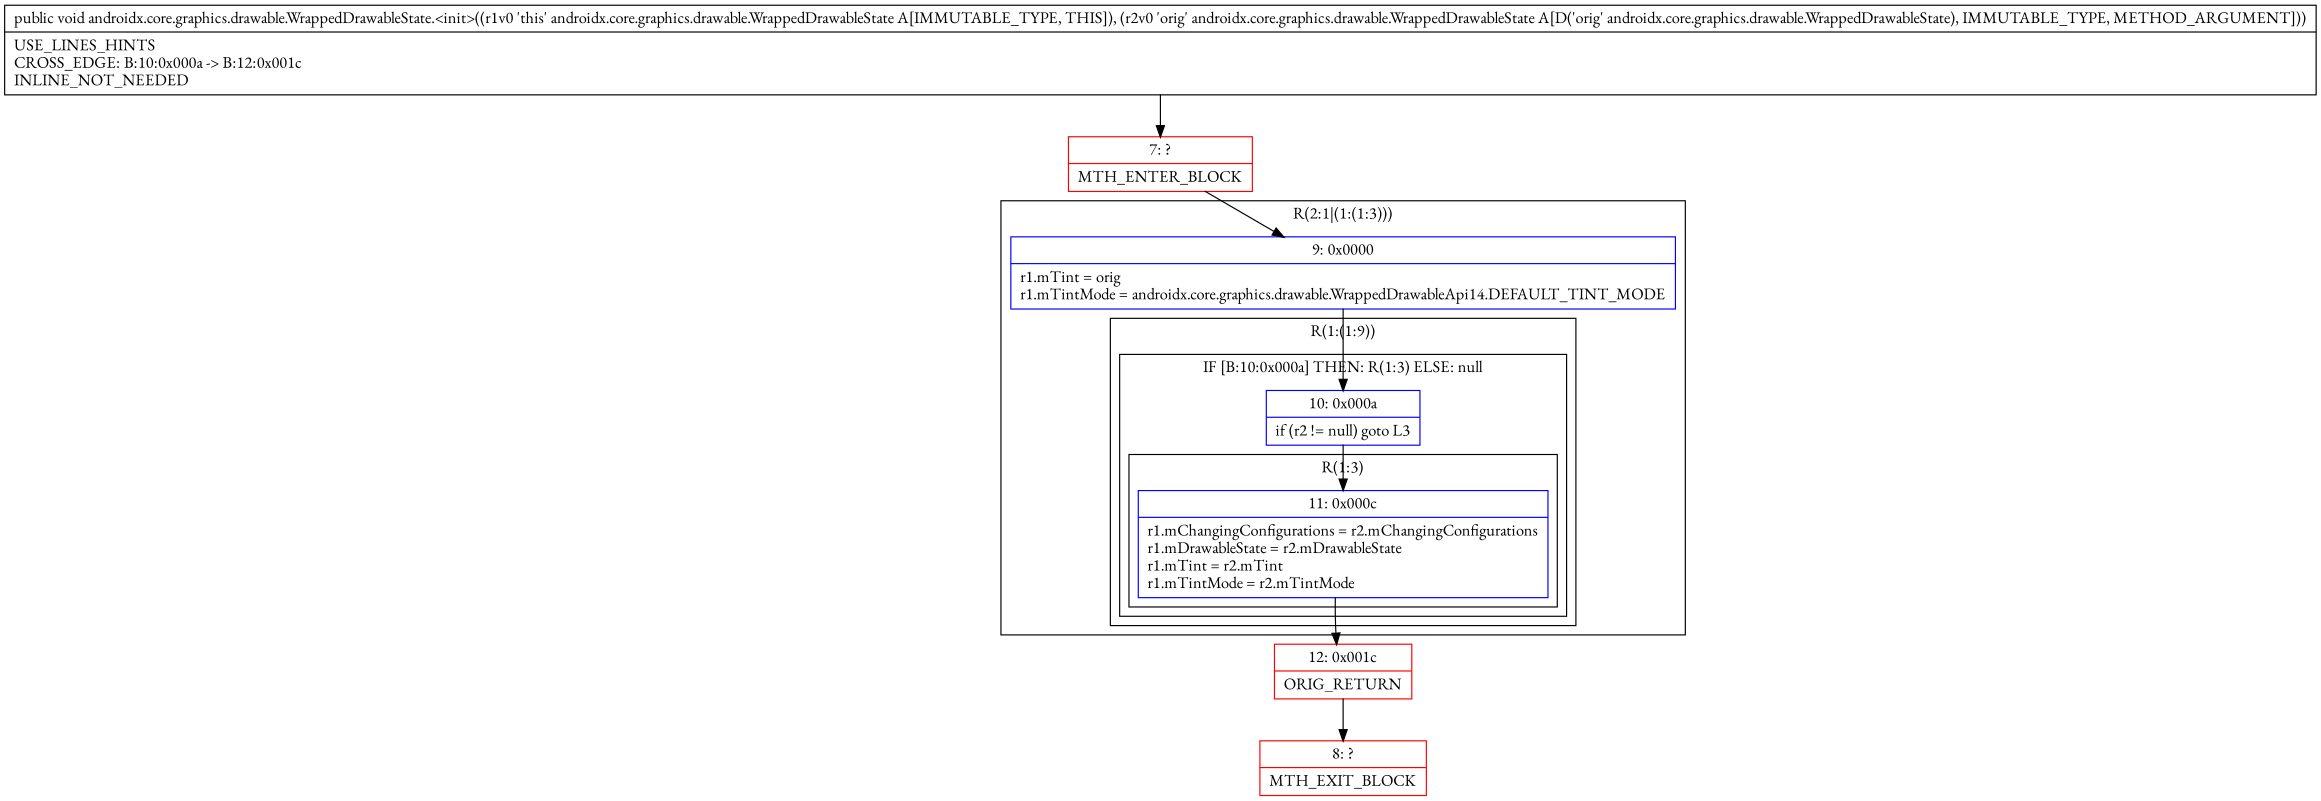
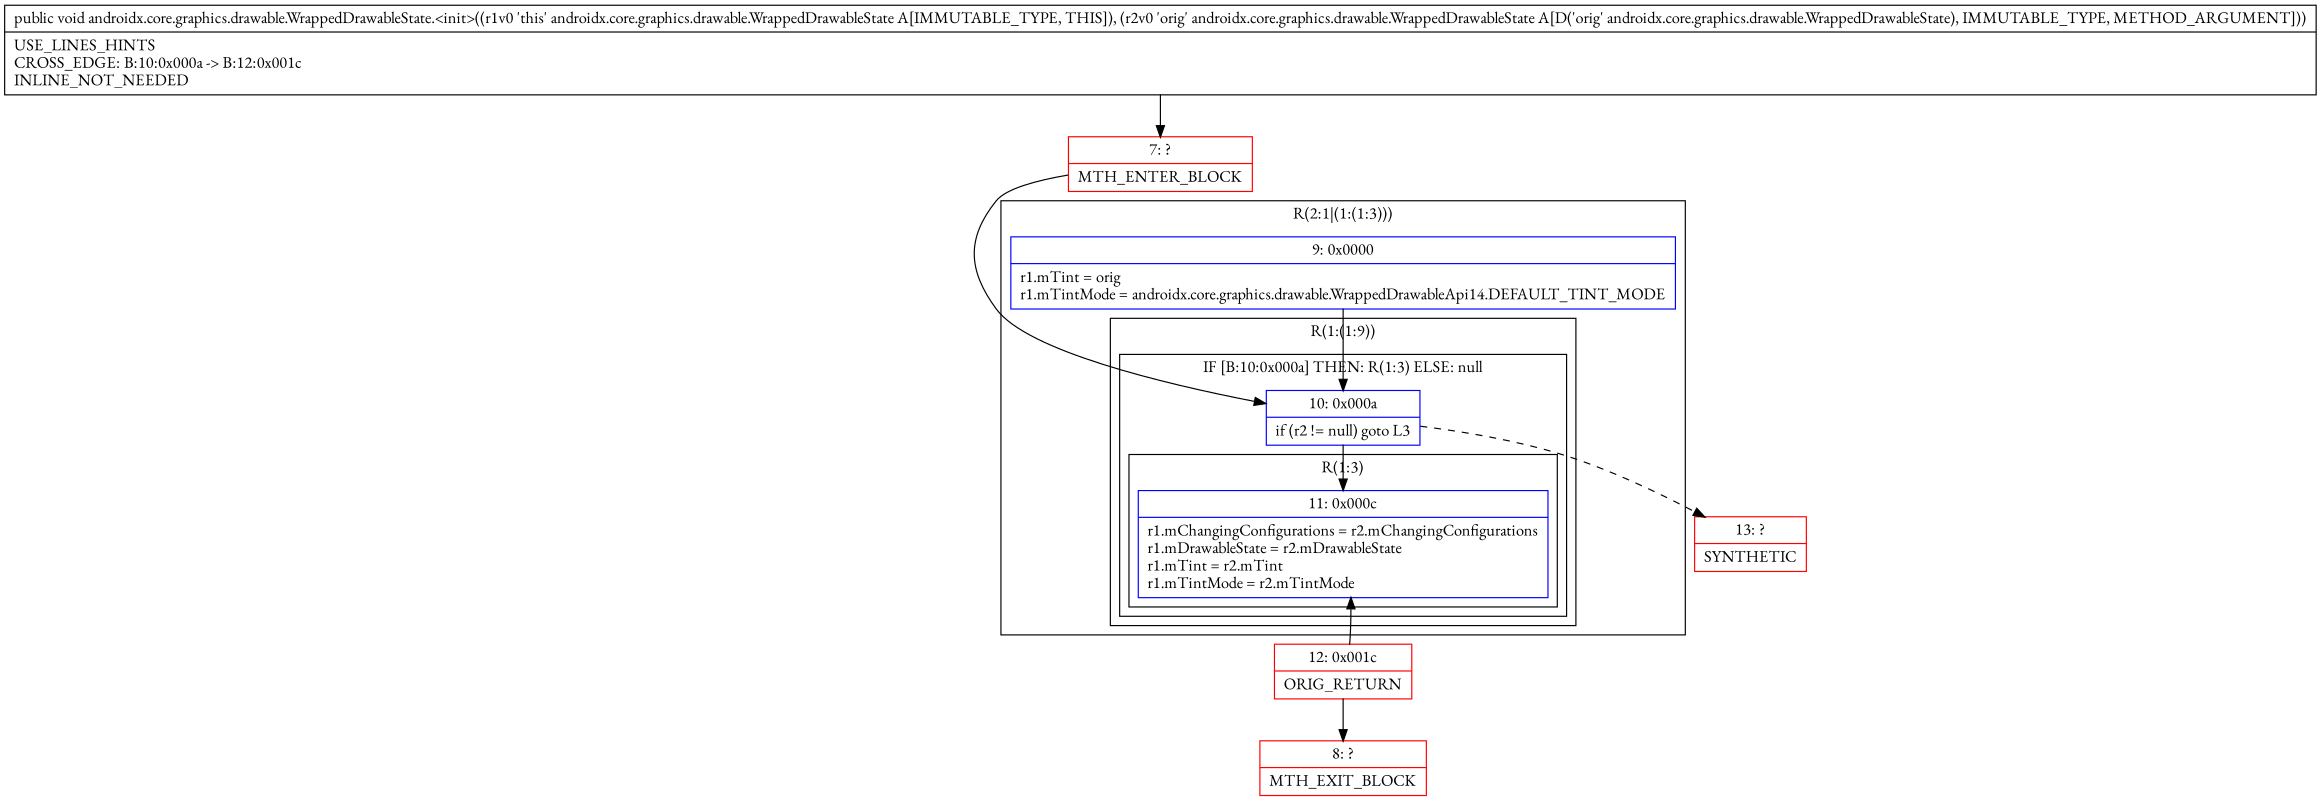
edge "7: ?" -> "9: 0x0000": now "7: ?" -> "10: 0x000a"
node "13: ?": added
edge "11: 0x000c" -> "12: 0x001c": reversed
